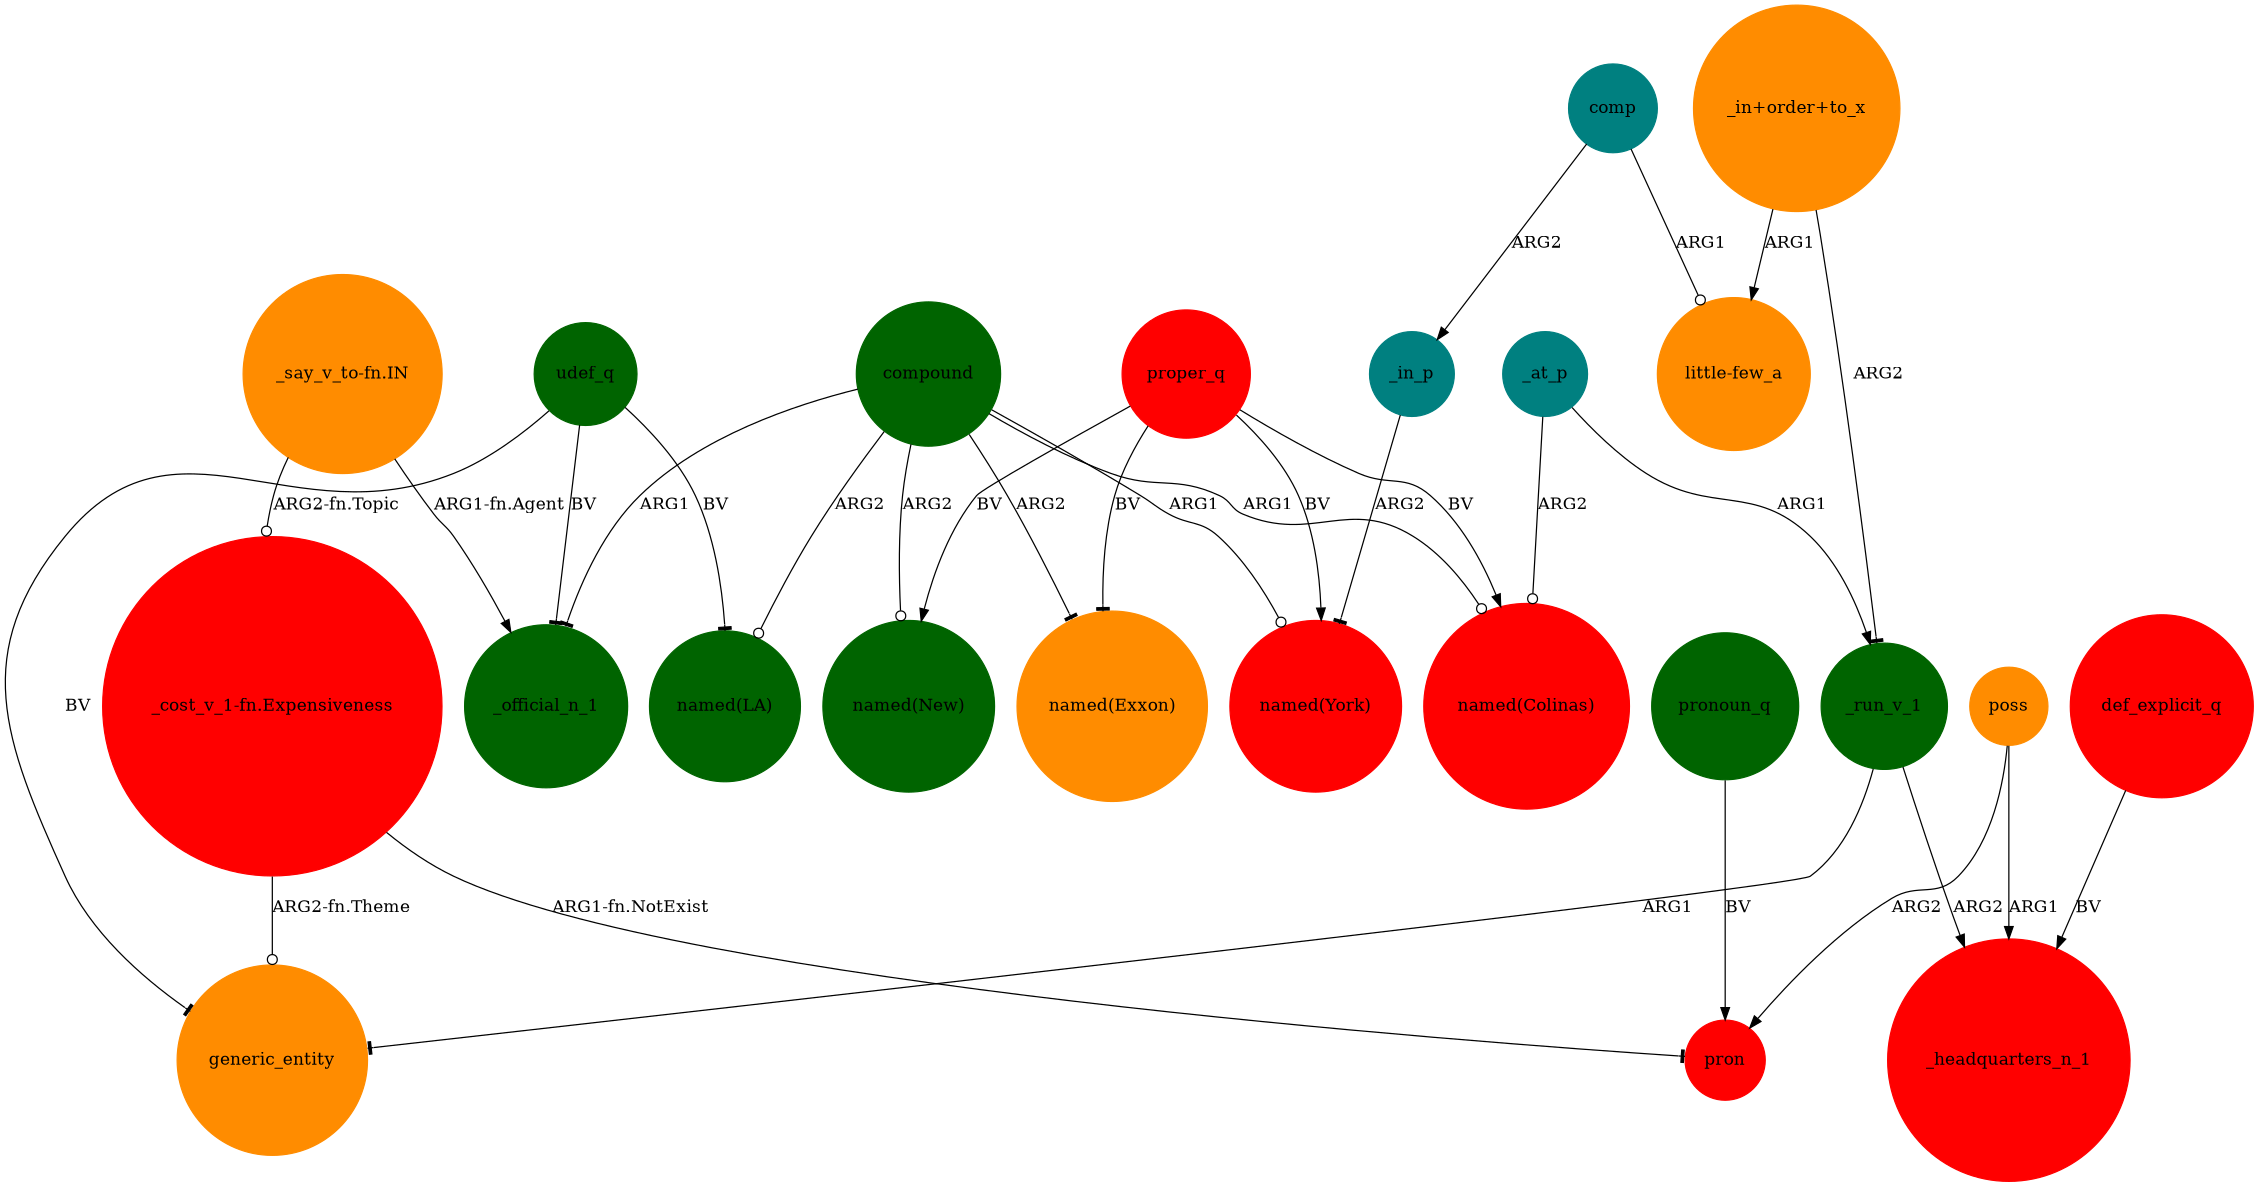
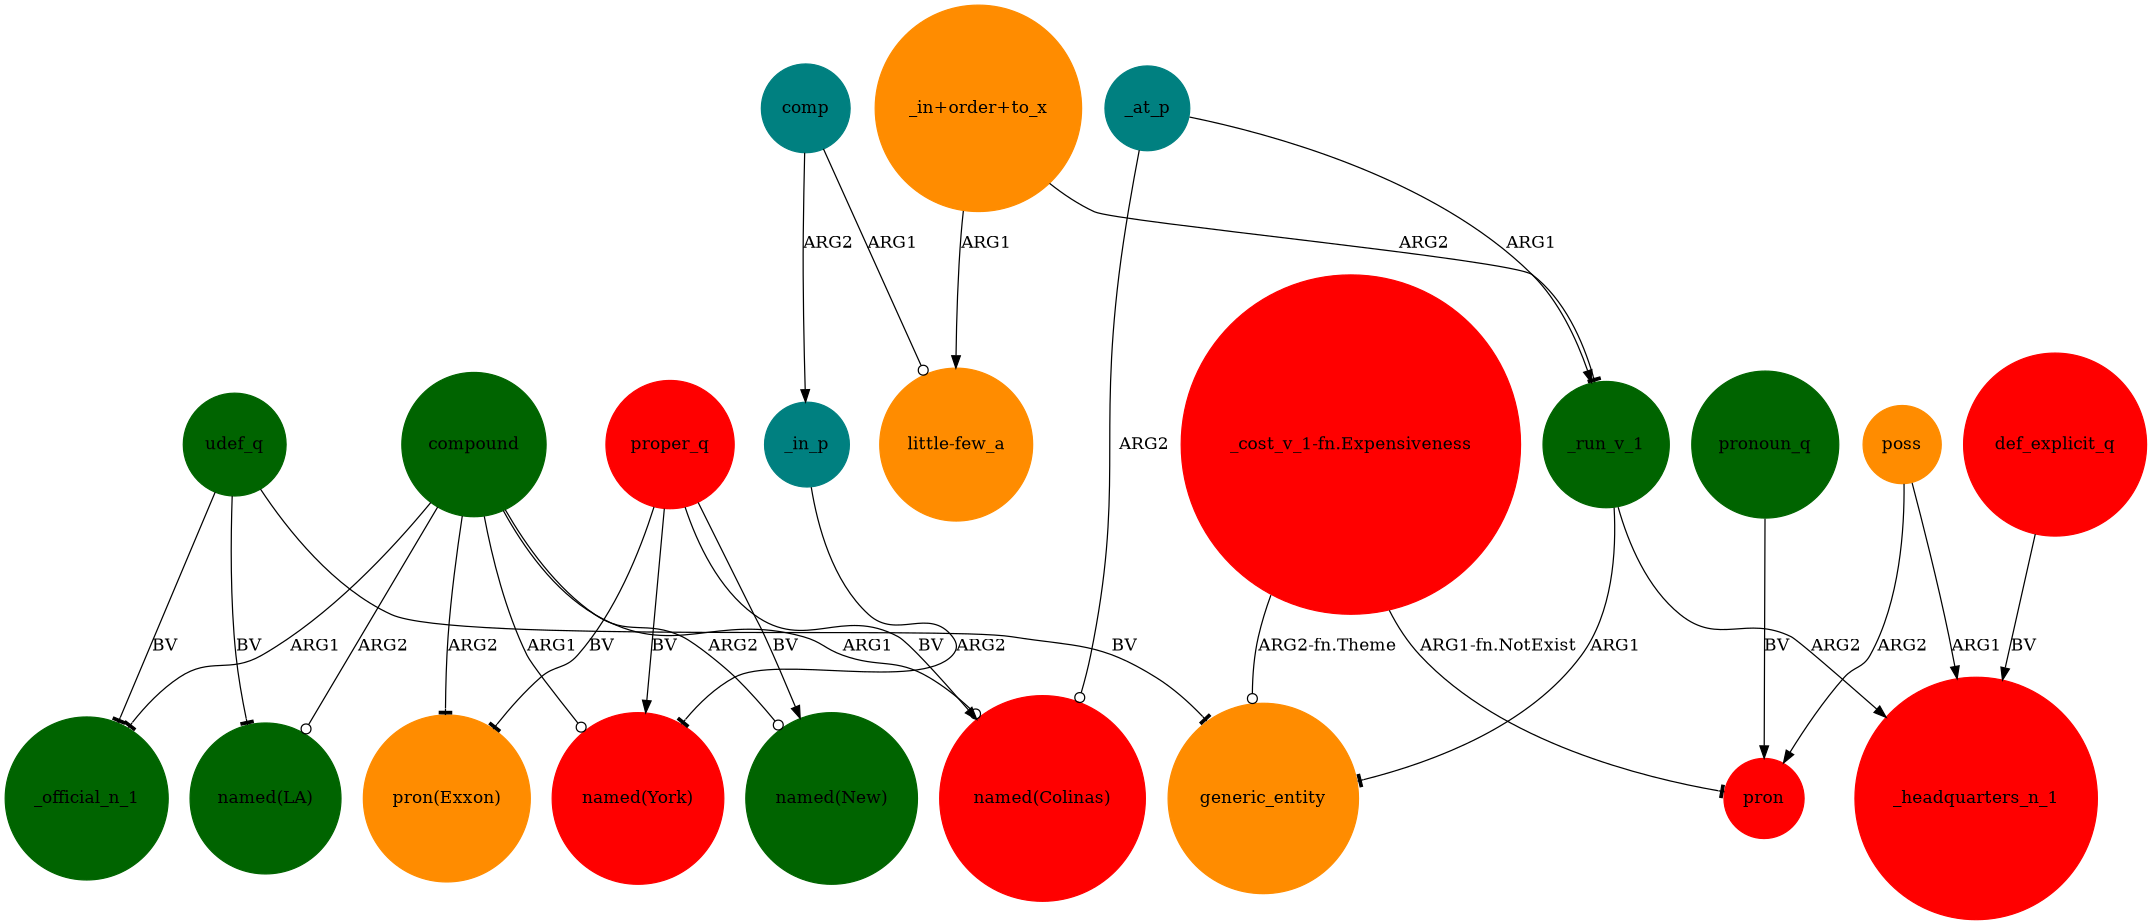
node "_say_v_to-fn.IN": removed
node "named(Exxon)": label "named(Exxon)" -> "pron(Exxon)"
